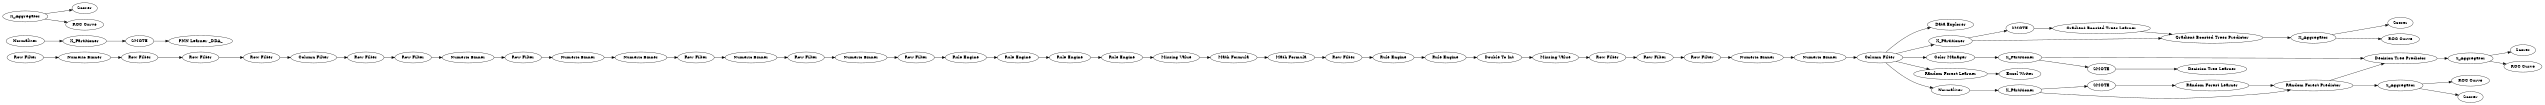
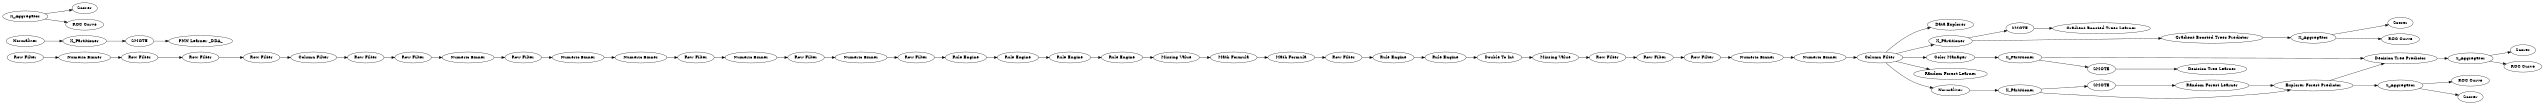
edge "Gradient Boosted Trees Learner" -> "Gradient Boosted Trees Predictor": removed
node "Excel Writer": removed
node "Random Forest Predictor": label "Random Forest Predictor" -> "Explorer Forest Predictor"
